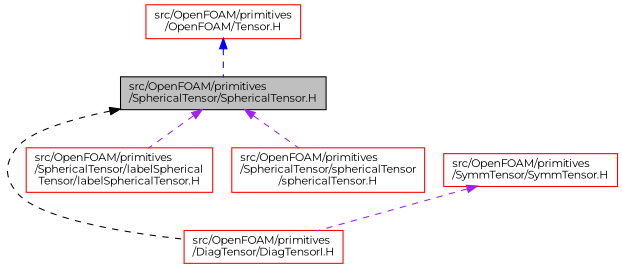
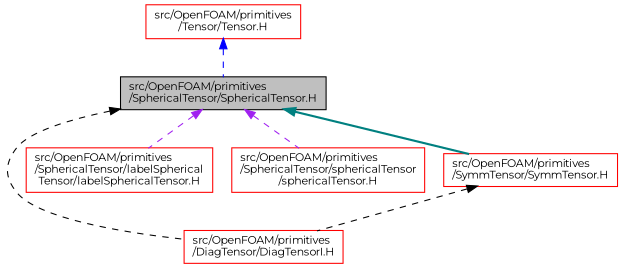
node "src/OpenFOAM/primitives /OpenFOAM/Tensor.H": label "src/OpenFOAM/primitives /OpenFOAM/Tensor.H" -> "src/OpenFOAM/primitives /Tensor/Tensor.H"
edge "src/OpenFOAM/primitives /SymmTensor/SymmTensor.H" -> "src/OpenFOAM/primitives /SphericalTensor/SphericalTensor.H": added
edge "src/OpenFOAM/primitives /DiagTensor/DiagTensorI.H" -> "src/OpenFOAM/primitives /SymmTensor/SymmTensor.H": color purple -> black
